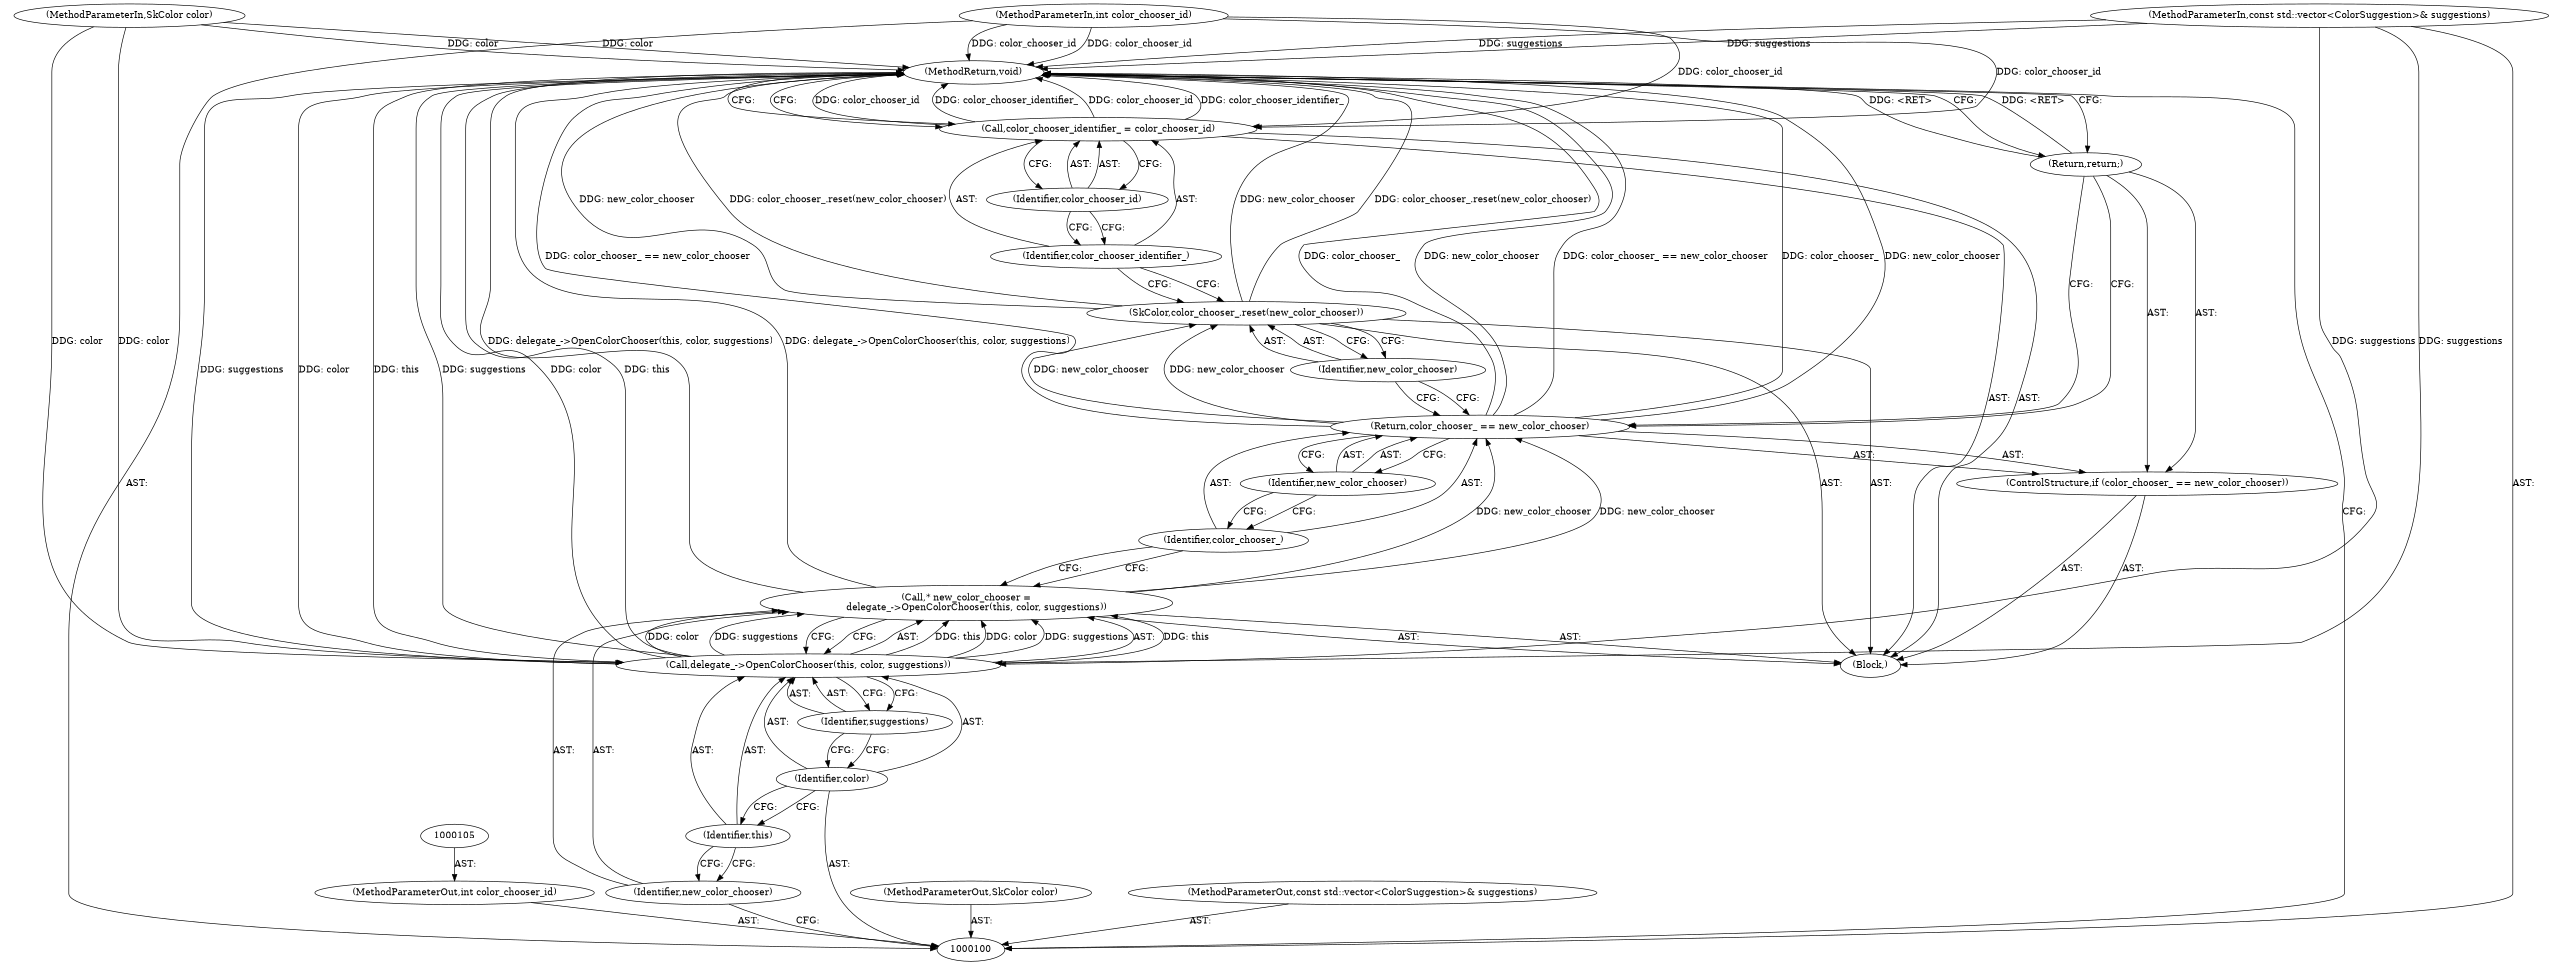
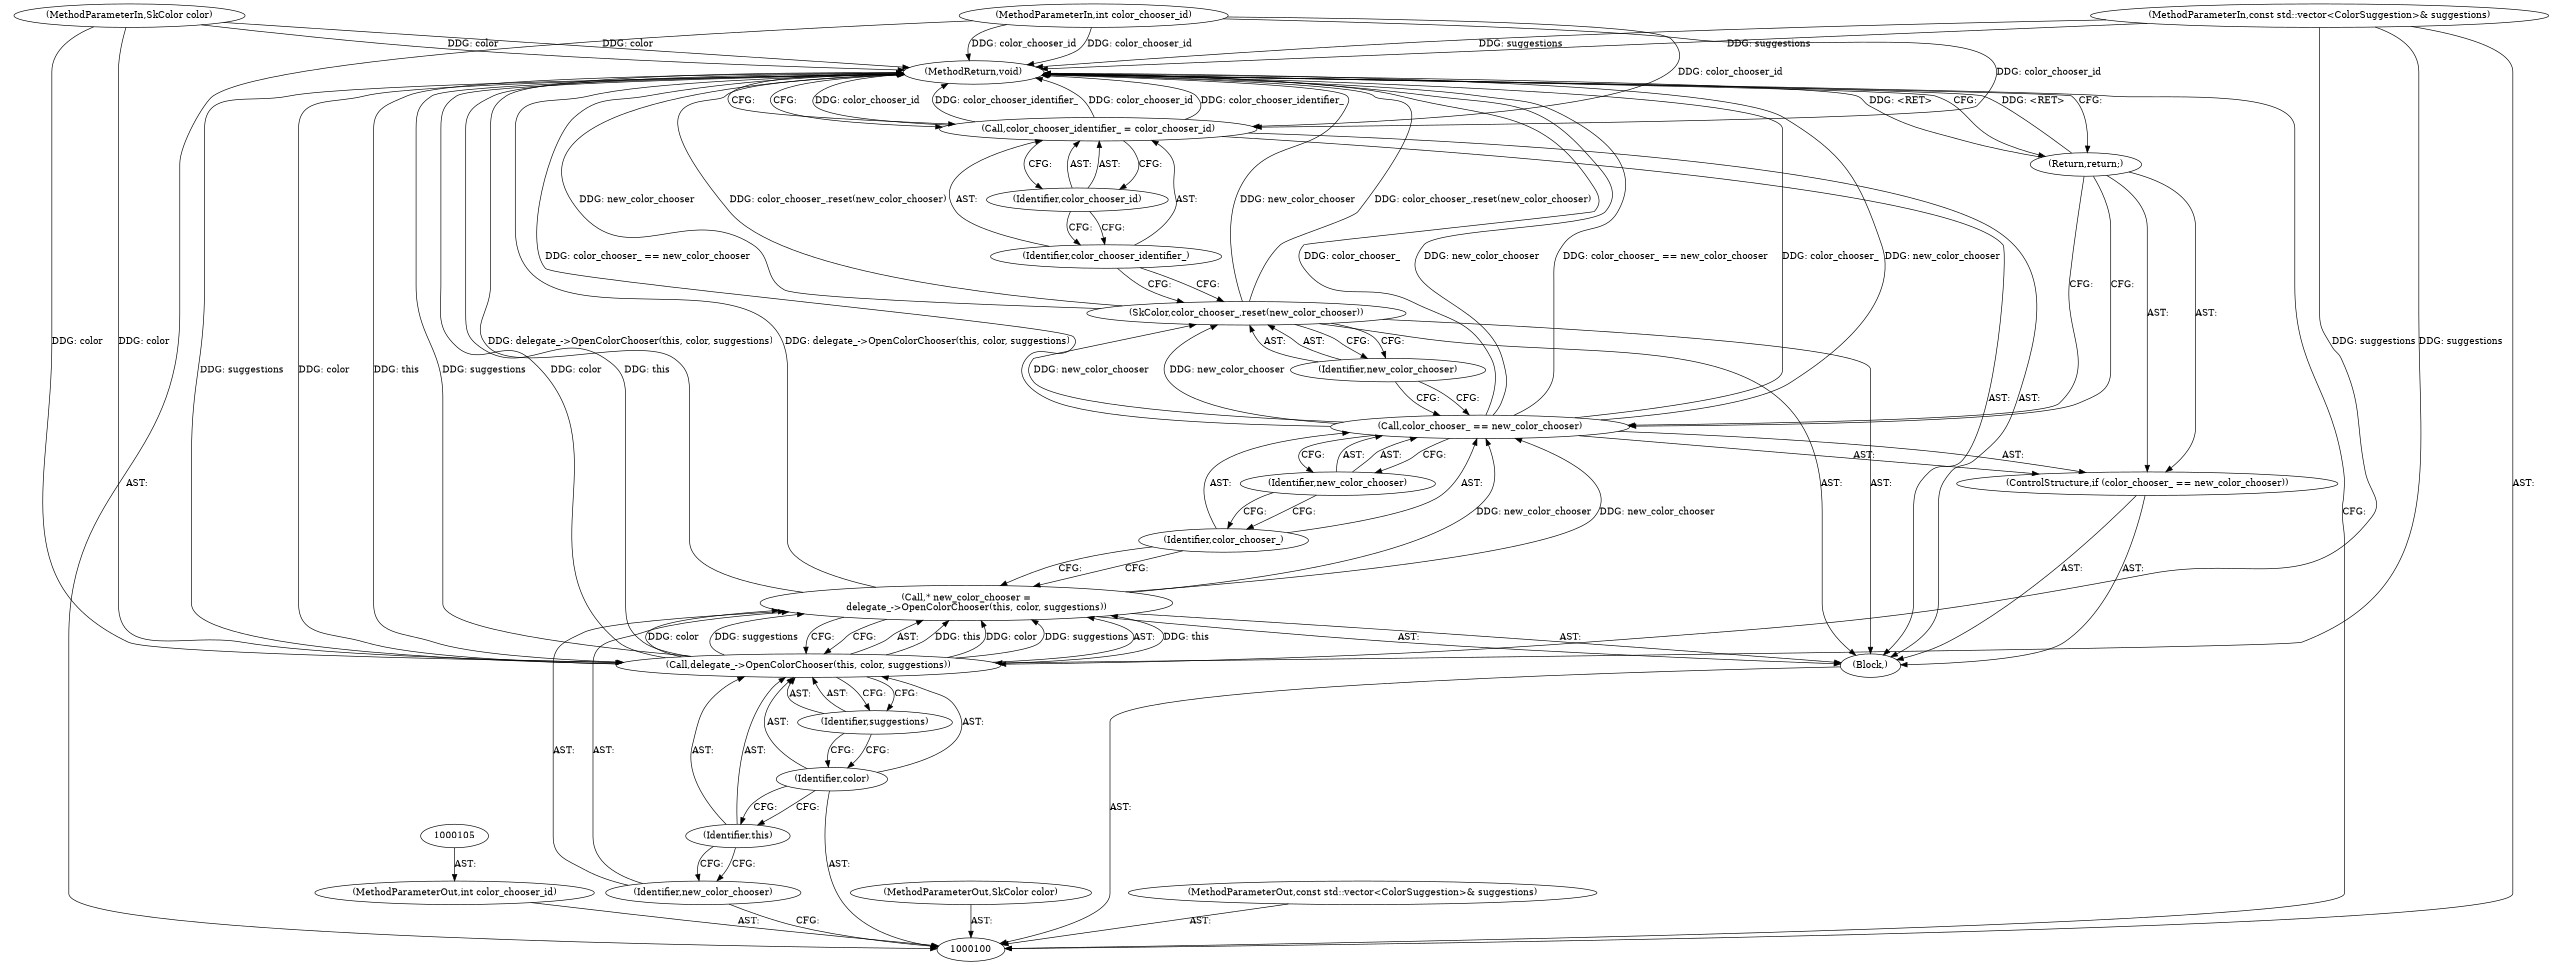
node "(Return,color_chooser_ == new_color_chooser)": label "(Return,color_chooser_ == new_color_chooser)" -> "(Call,color_chooser_ == new_color_chooser)"
edge "(Block,)" -> "1000100": added, label "AST:"
